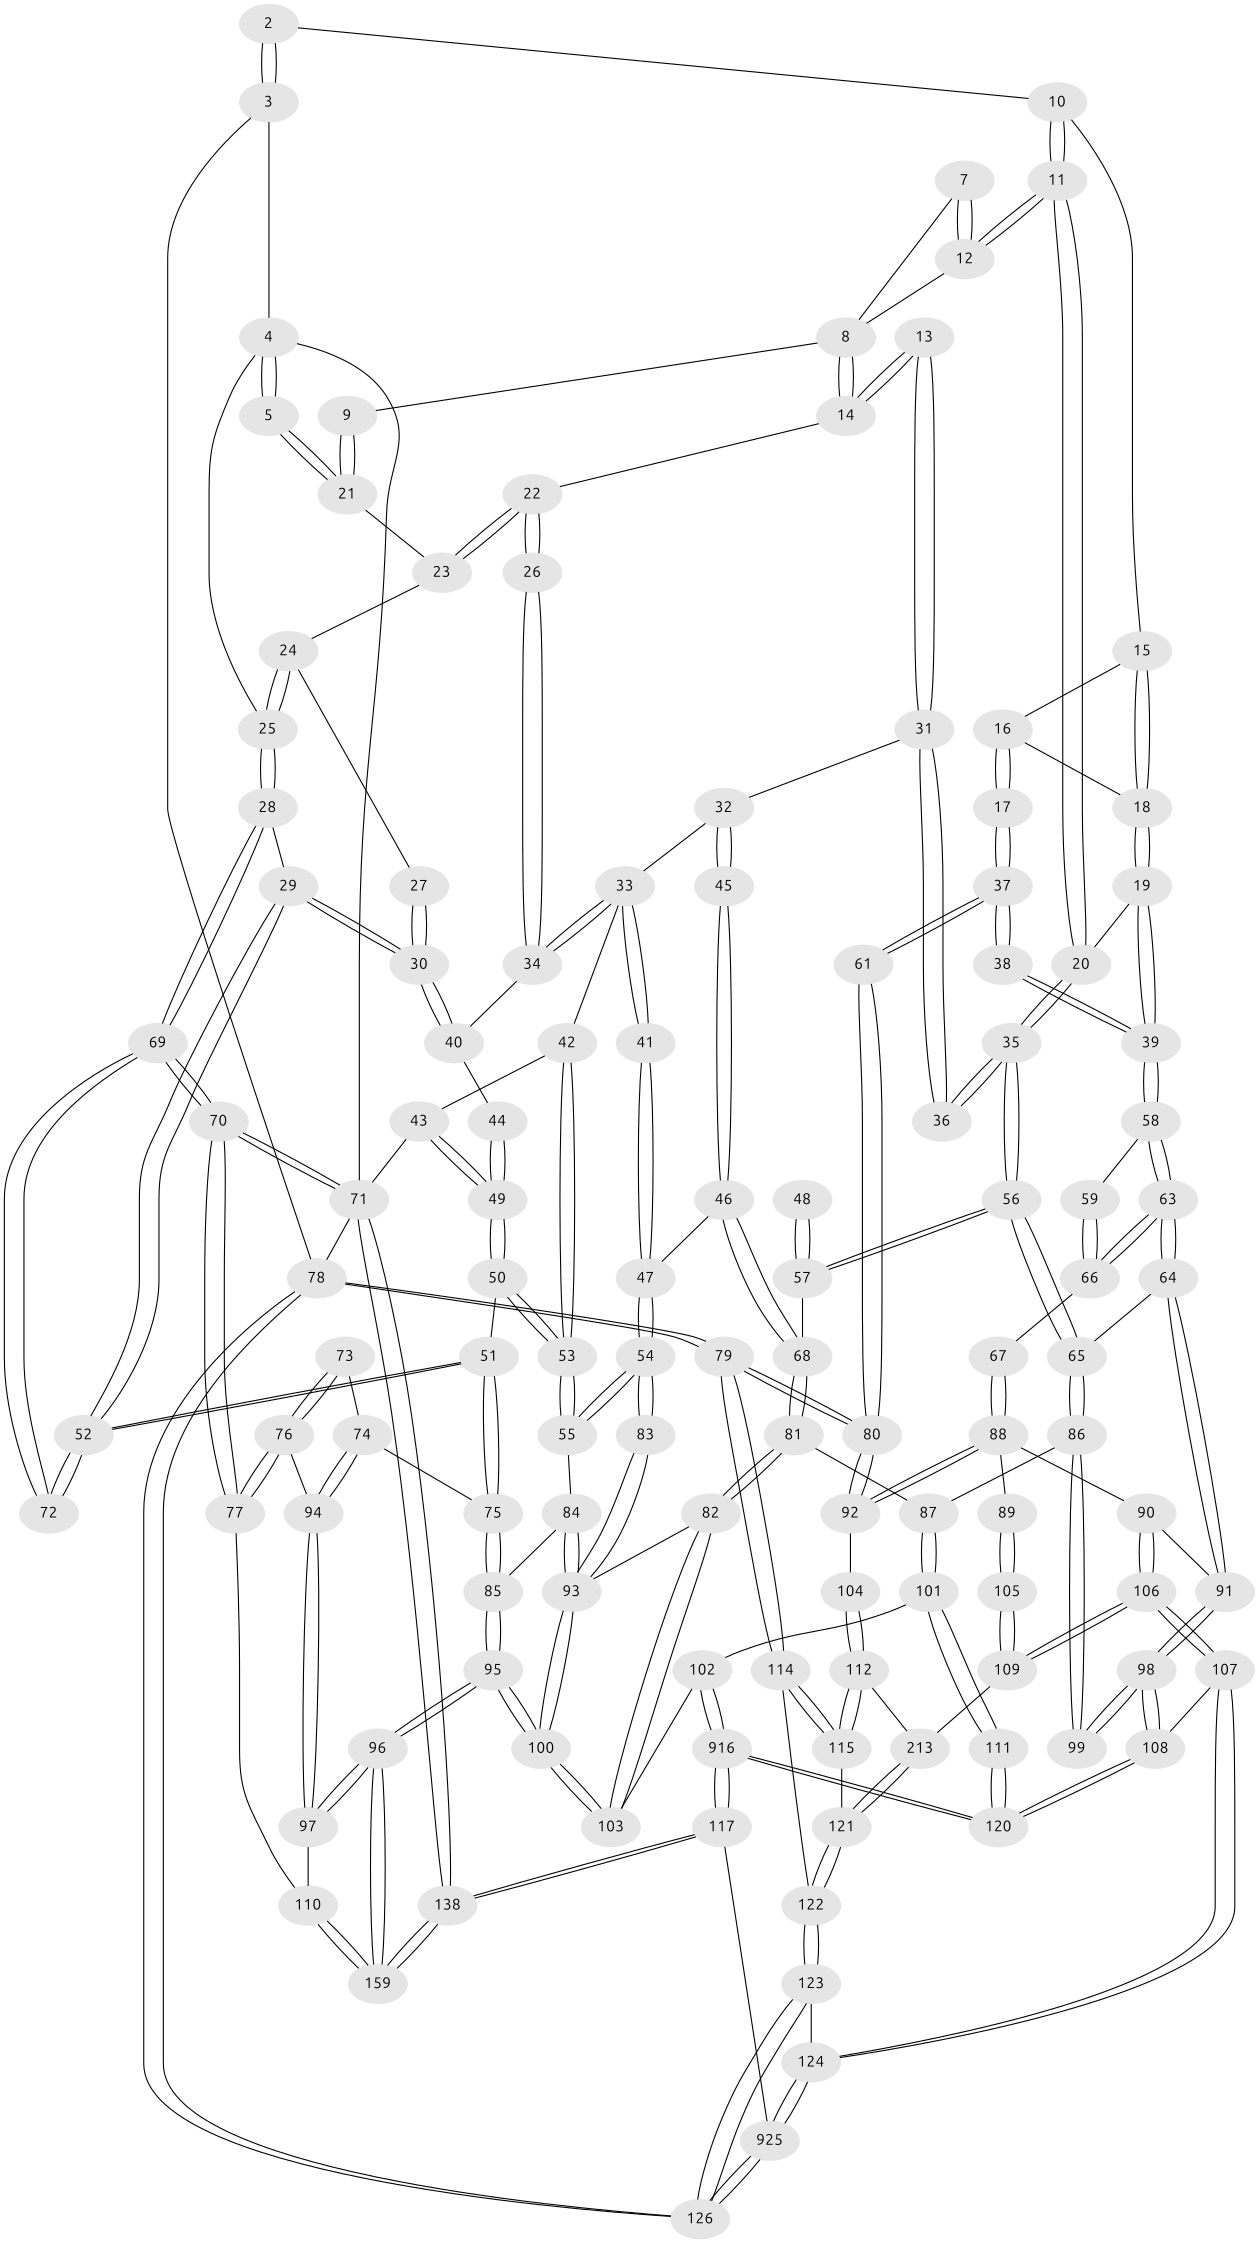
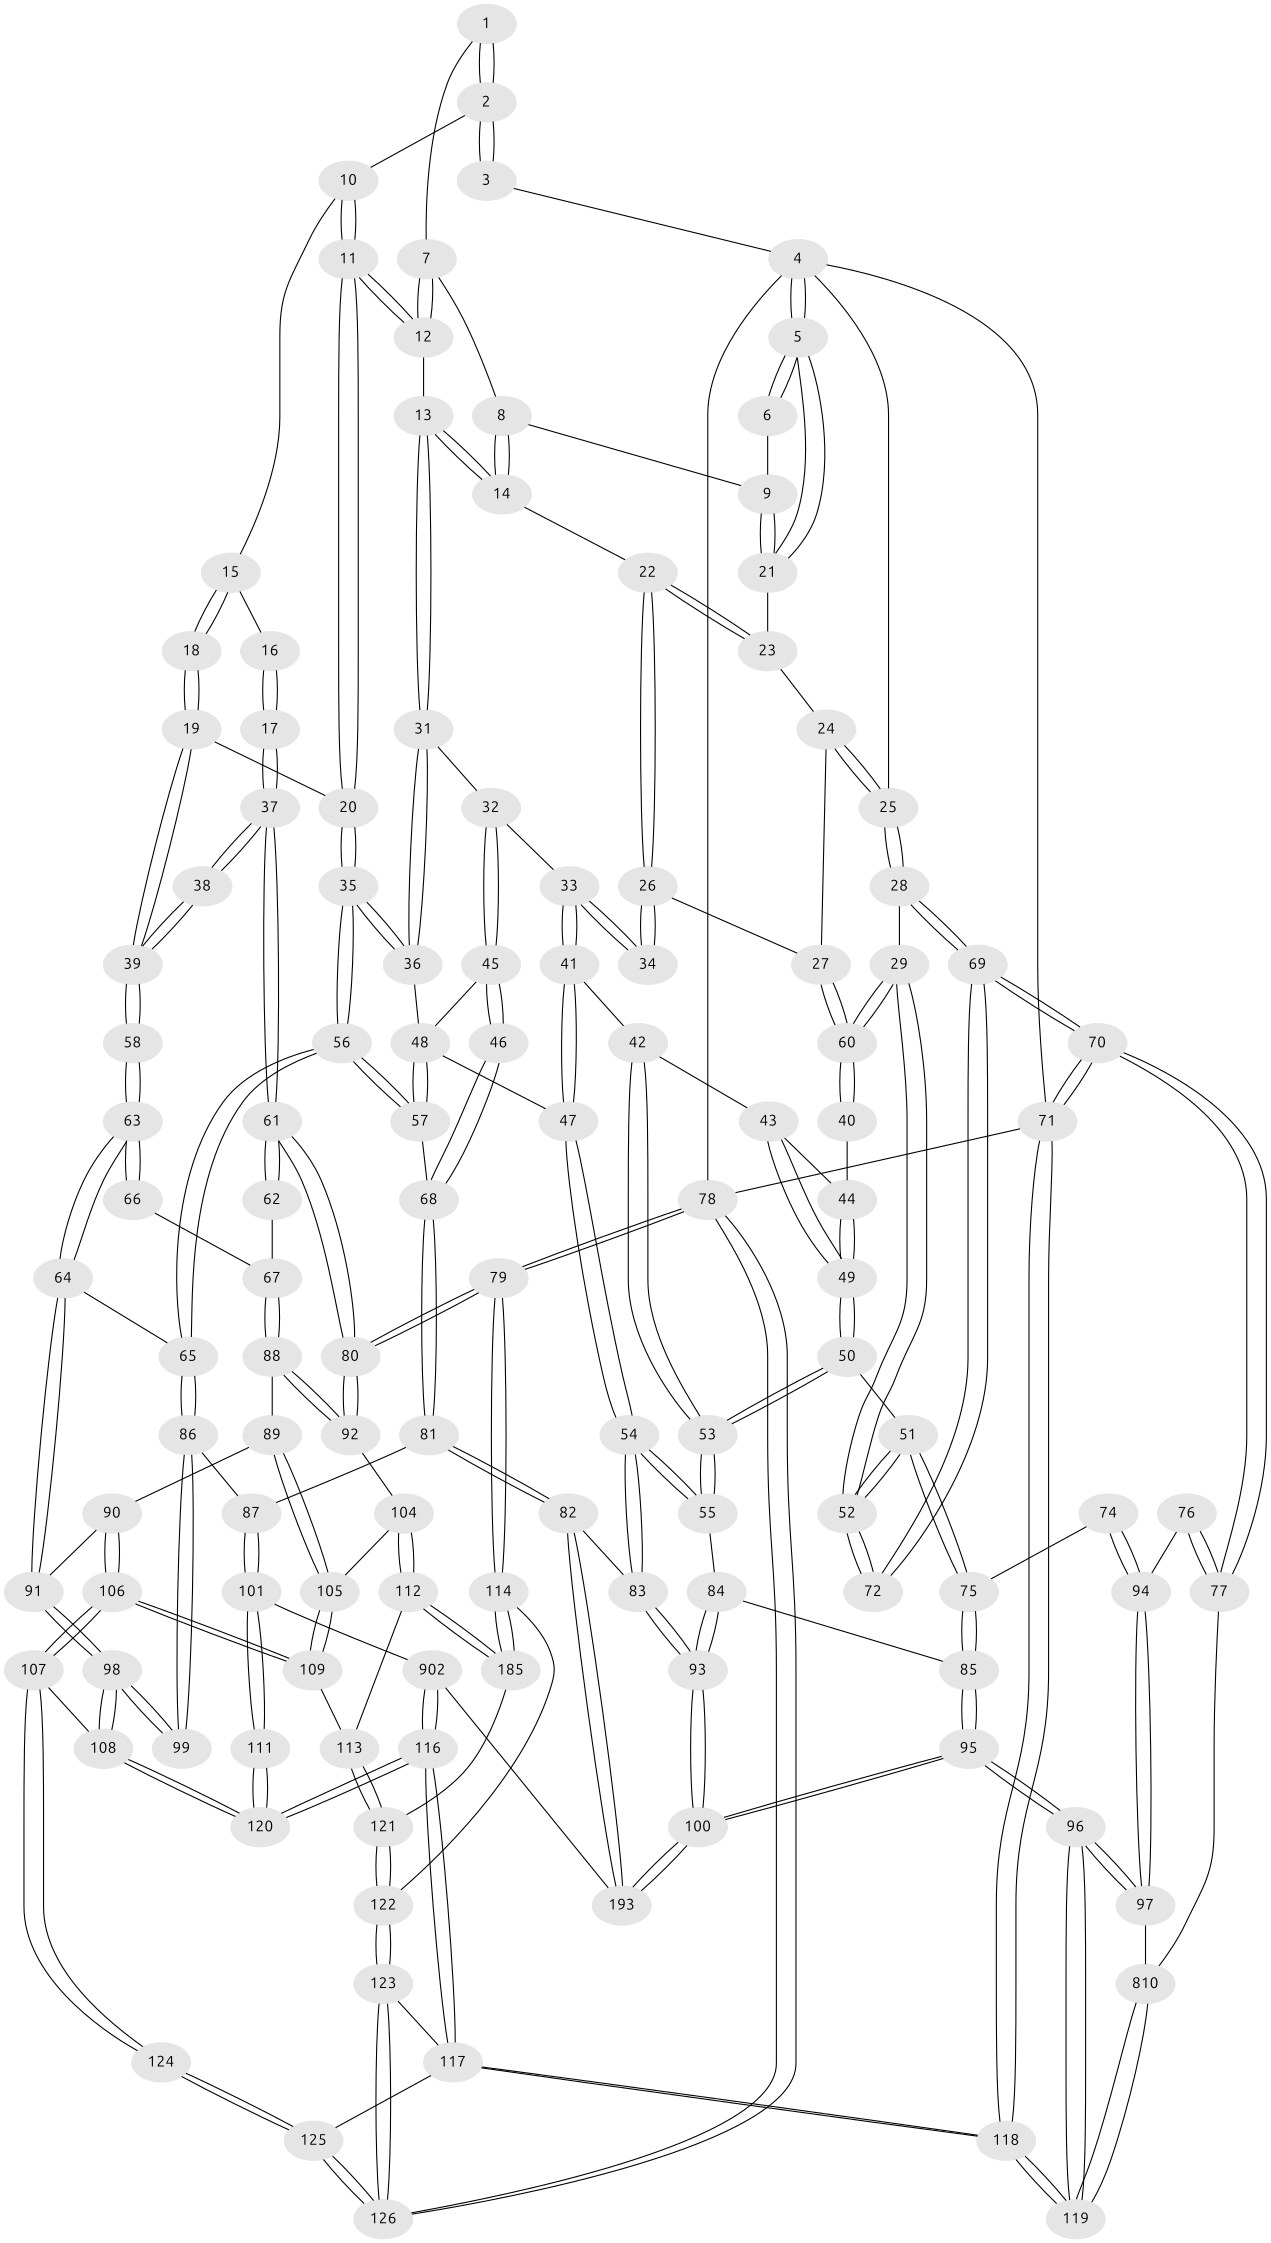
node "1": added
edge "12" -- "8": now "12" -- "13"
node "6": added
edge "3" -- "78": now "4" -- "78"
edge "16" -- "18": removed
edge "26" -- "27": added
node "30": label "30" -> "60"
edge "33" -- "42": now "41" -- "42"
edge "36" -- "48": added
edge "45" -- "48": added
edge "34" -- "40": removed
edge "43" -- "71": now "43" -- "44"
node "62": added
node "59": removed
edge "46" -- "47": now "48" -- "47"
node "73": removed
edge "88" -- "90": now "89" -- "90"
edge "104" -- "105": added
edge "82" -- "93": now "82" -- "83"
node "102": label "102" -> "902"
node "916": label "916" -> "116"
node "115": label "115" -> "185"
node "213": label "213" -> "113"
node "103": label "103" -> "193"
node "110": label "110" -> "810"
node "138": label "138" -> "118"
node "159": label "159" -> "119"
edge "123" -- "124": now "123" -- "117"
node "925": label "925" -> "125"
